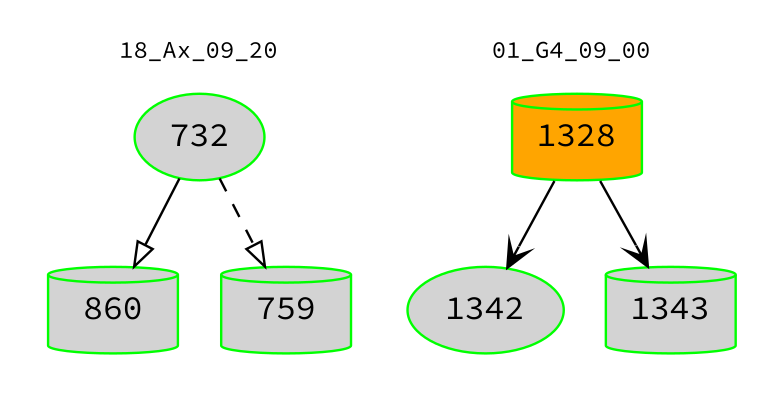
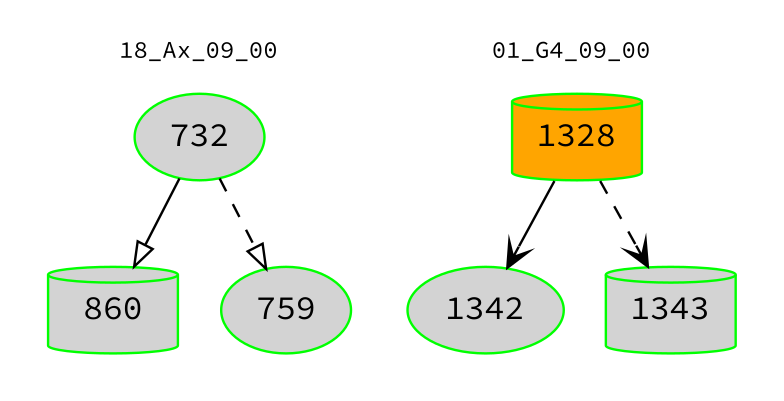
cluster "18_Ax_09_20": label "18_Ax_09_20" -> "18_Ax_09_00"
edge "1328" -> "1343": style solid -> dashed
node "759": shape cylinder -> ellipse
